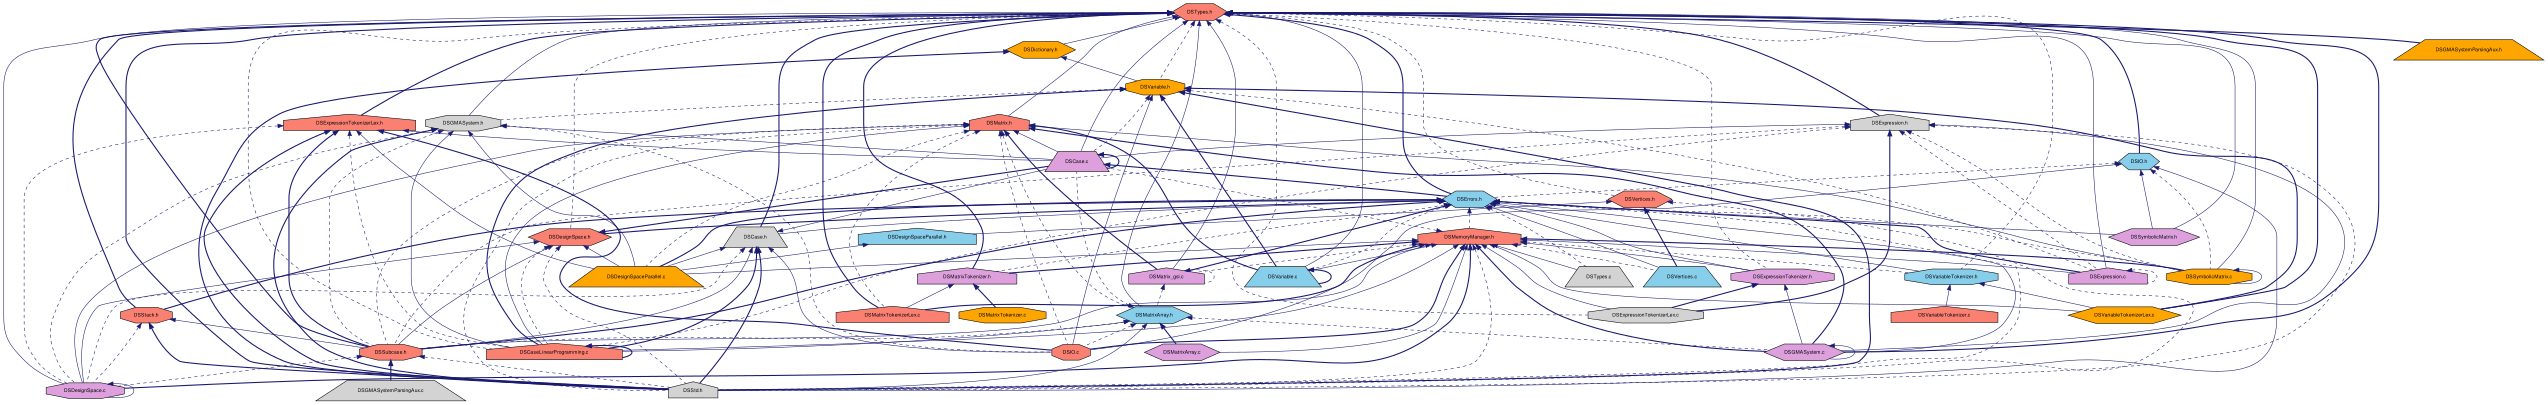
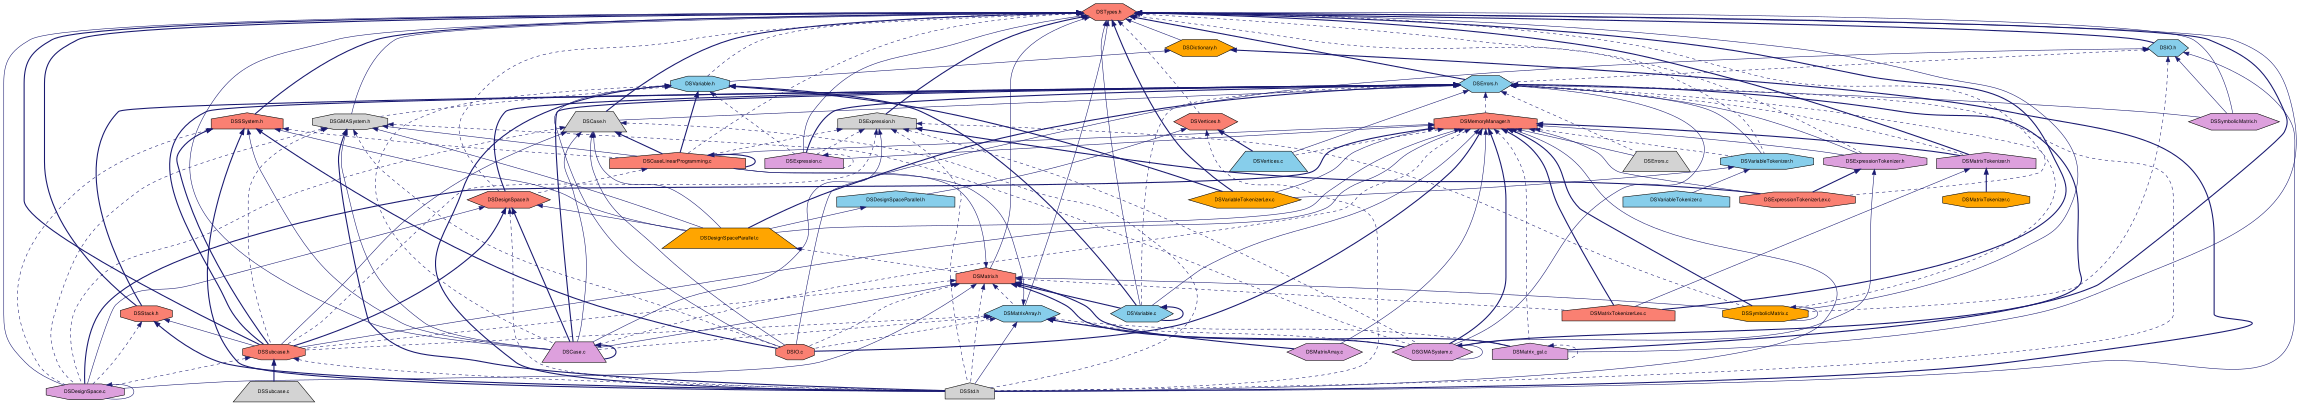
edge "DSStd.h" -> "DSTypes.h": removed
node "DSGMASystemParsingAux.h": removed
node "DSVariable.h": fillcolor orange -> skyblue
node "DSExpressionTokenizerLex.h": label "DSExpressionTokenizerLex.h" -> "DSSSystem.h"
edge "DSGMASystem.c" -> "DSGMASystem.h": added
edge "DSErrors.h" -> "DSCase.c": reversed
edge "DSDesignSpaceParallel.c" -> "DSMatrix.h": reversed
node "DSVariable.c": shape trapezium -> hexagon
node "DSTypes.c": label "DSTypes.c" -> "DSErrors.c"
edge "DSSubcase.h" -> "DSDesignSpace.h": style solid -> bold
edge "DSGMASystem.c" -> "DSExpression.h": style solid -> dashed
edge "DSCaseLinearProgramming.c" -> "DSDesignSpace.h": reversed
edge "DSMatrixArray.h" -> "DSMatrix_gsl.c": reversed
node "DSExpressionTokenizerLex.c": fillcolor lightgrey -> salmon
node "DSVariableTokenizer.c": fillcolor salmon -> skyblue
edge "DSStd.h" -> "DSCase.h": style bold -> dashed
edge "DSStd.h" -> "DSMemoryManager.h": style dashed -> solid
node "DSGMASystemParsingAux.c": label "DSGMASystemParsingAux.c" -> "DSSubcase.c"
